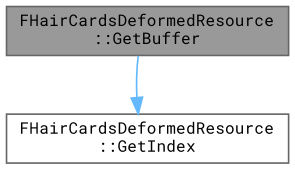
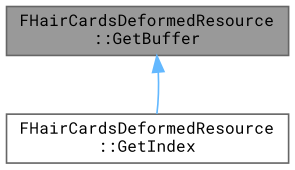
edge "FHairCardsDeformedResource ::GetBuffer" -> "FHairCardsDeformedResource ::GetIndex": reversed
